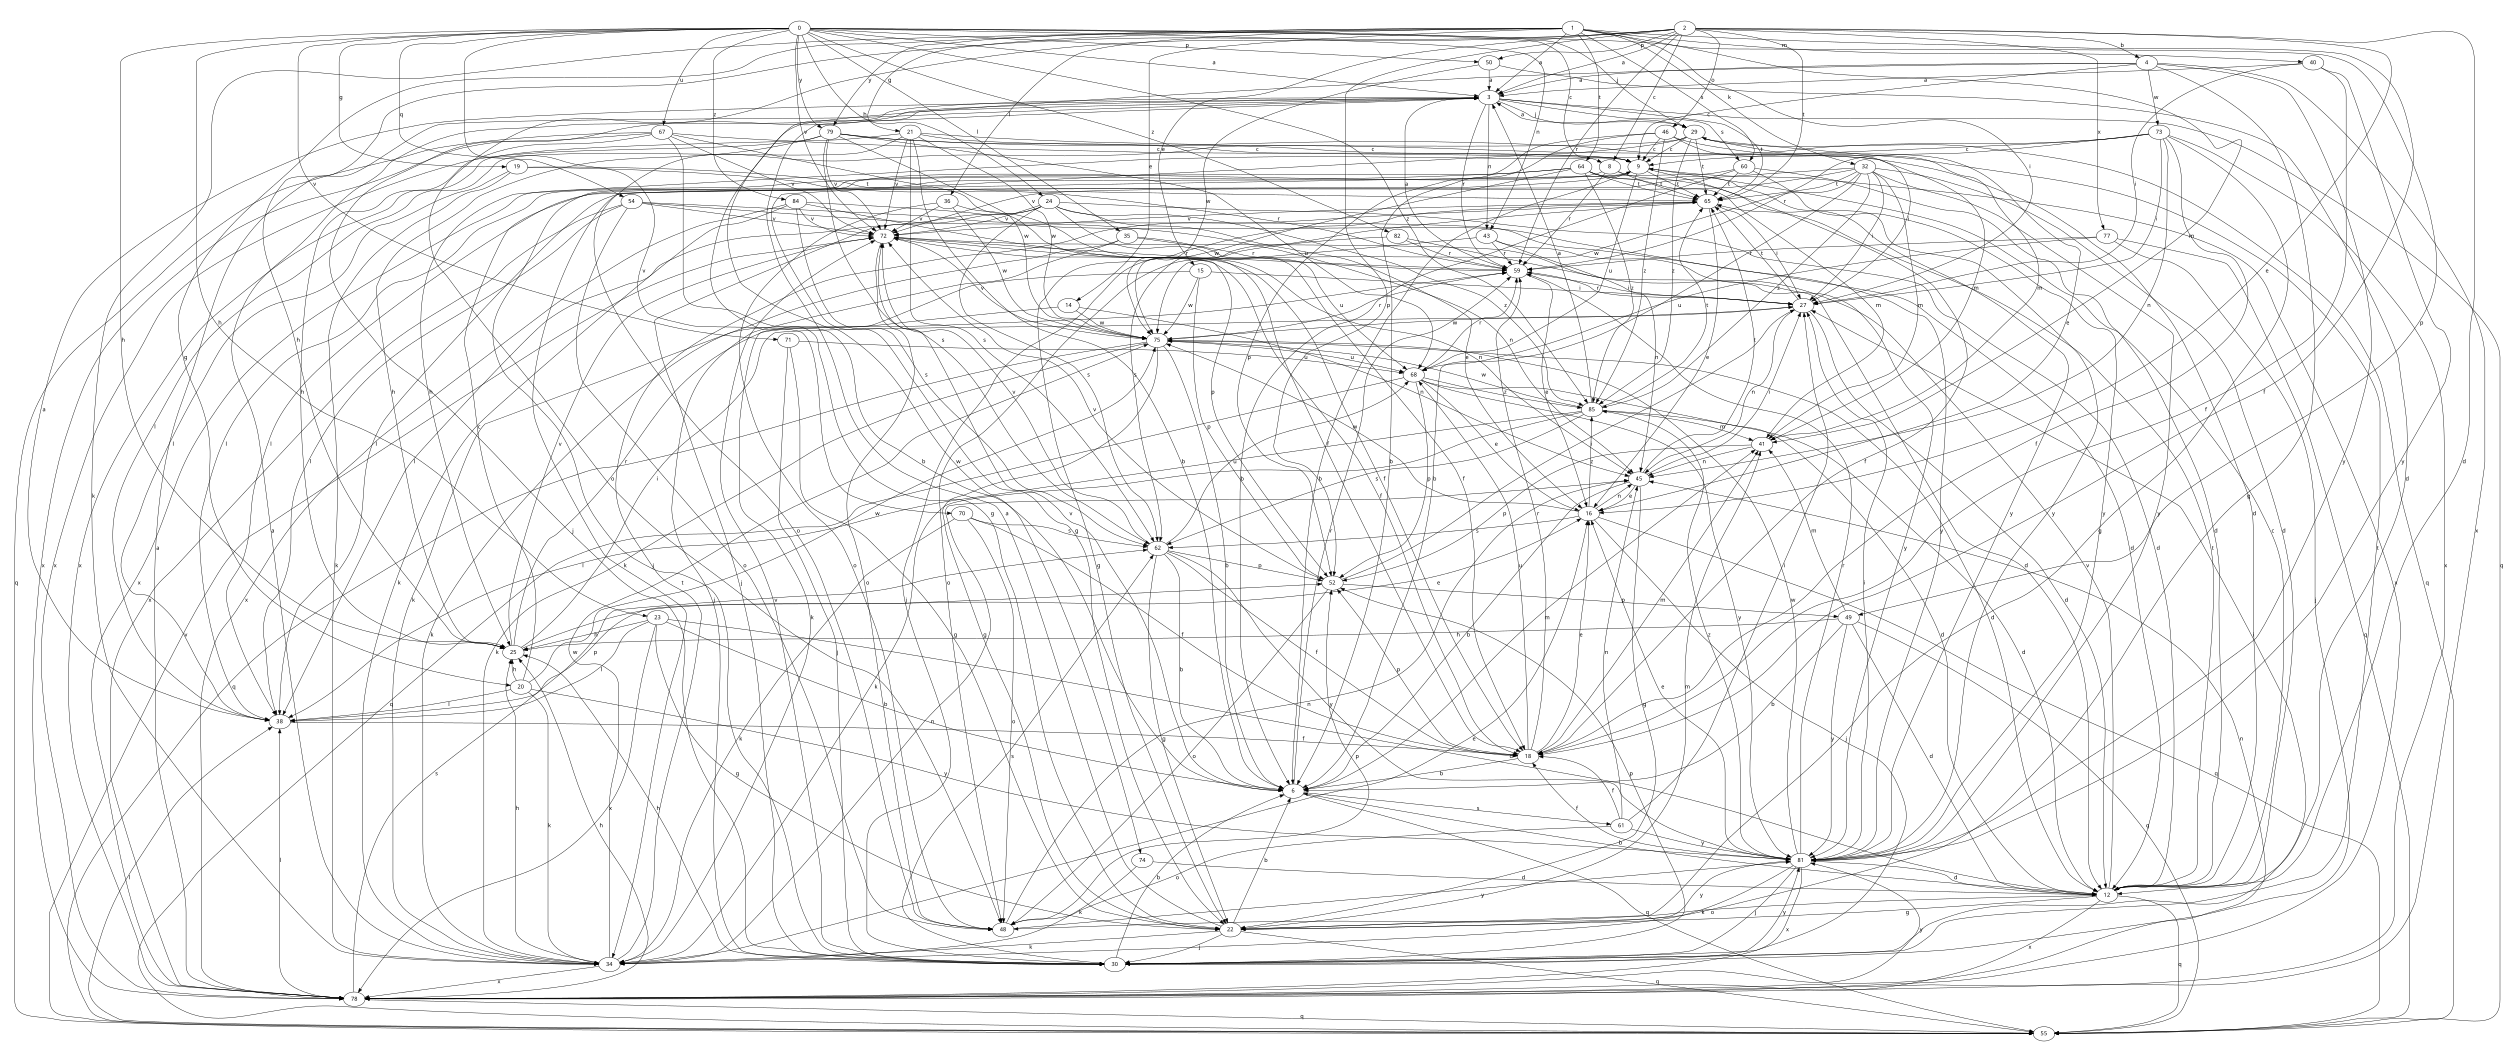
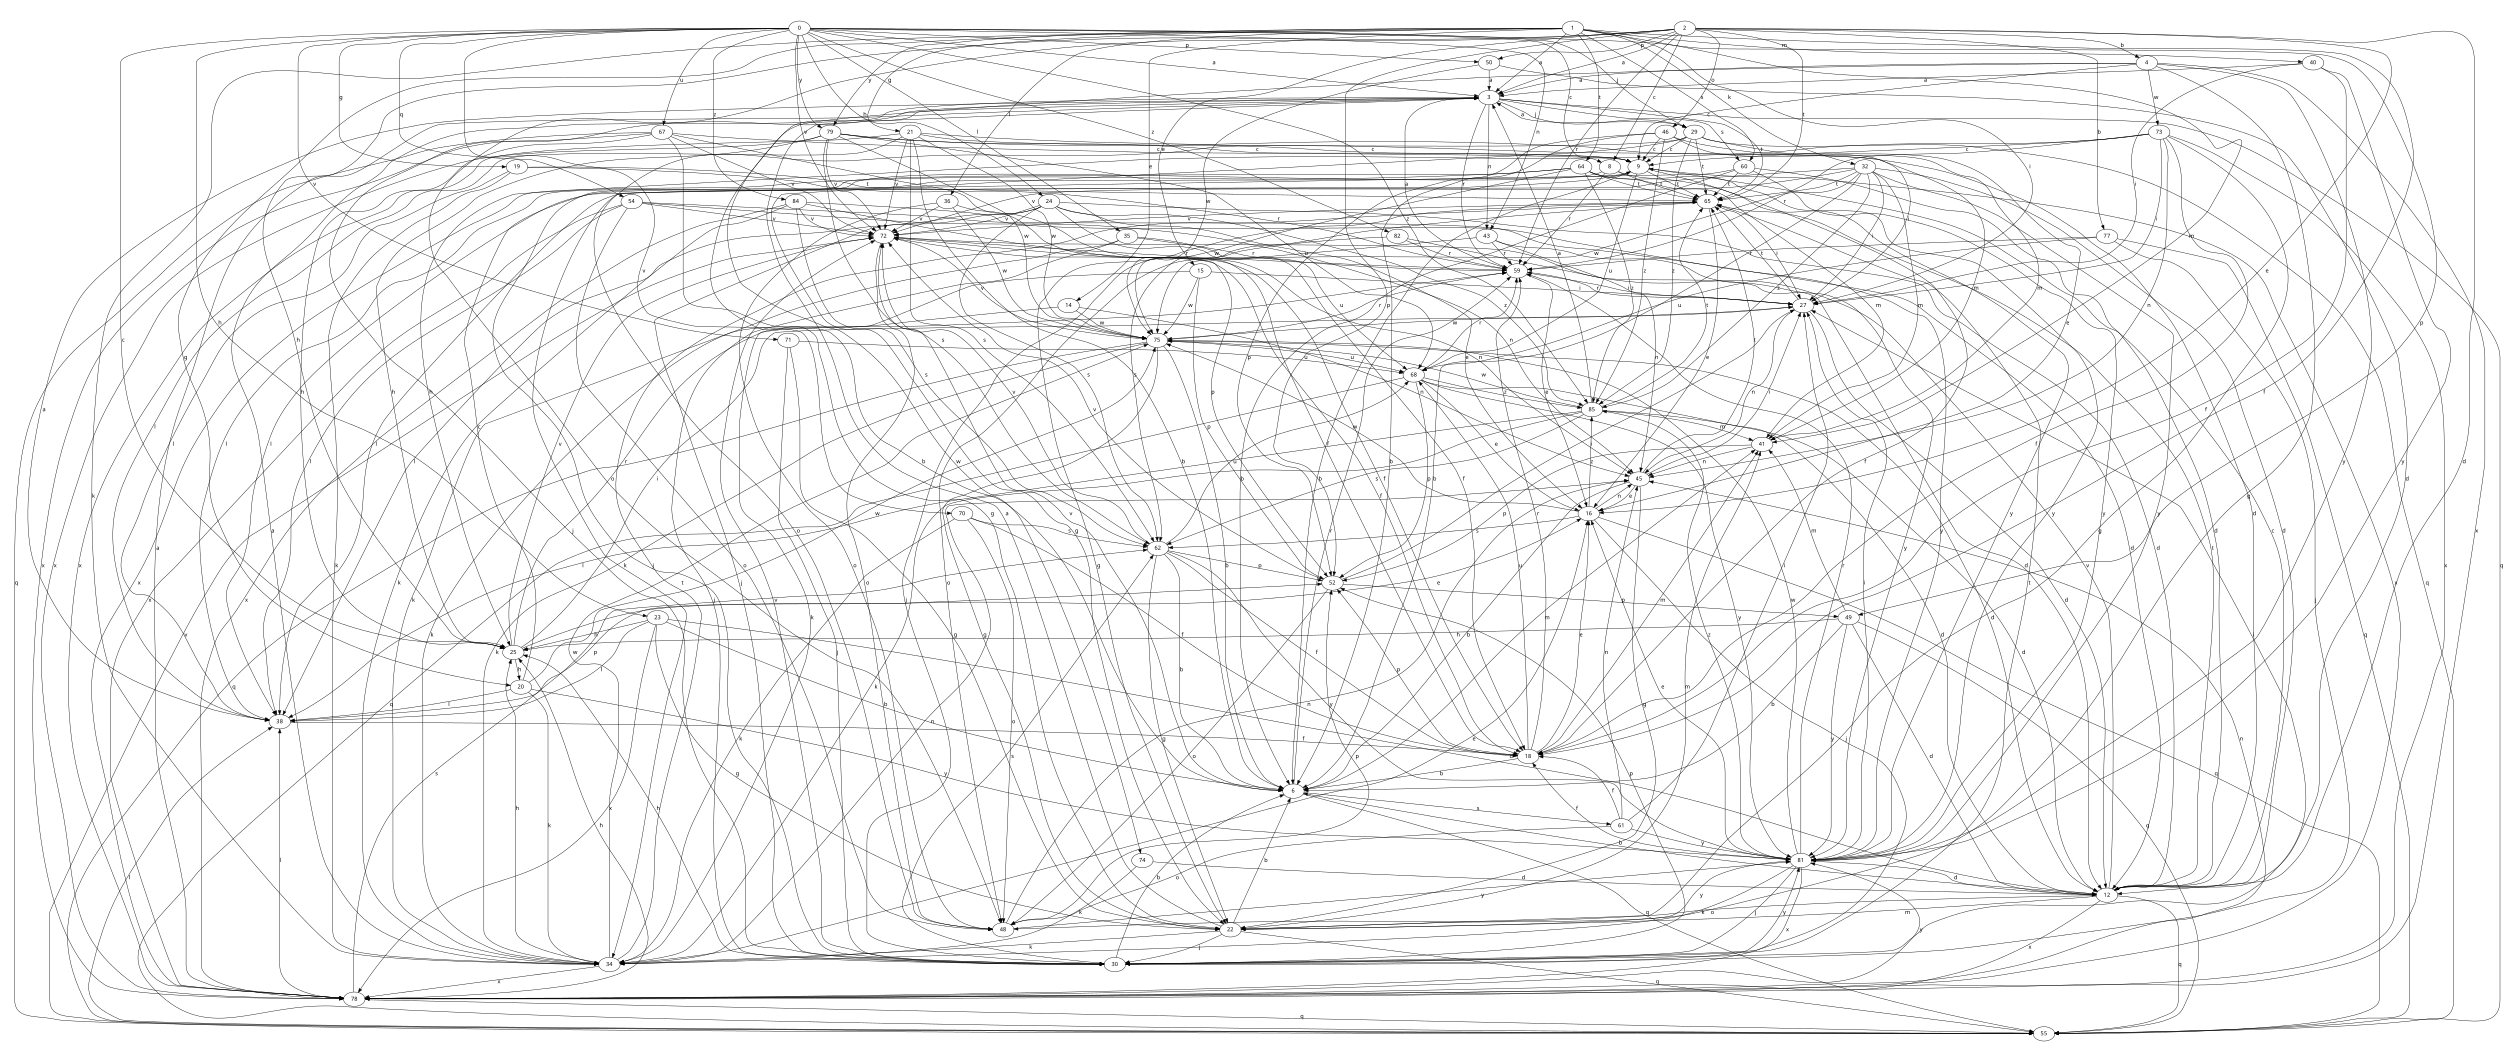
edge "2" -> "77": label "x" -> "b"
edge "0" -> "25": label "h" -> "c"
edge "20" -> "25": reversed
edge "30" -> "29": now "30" -> "65"
edge "12" -> "22": label "g" -> "m"
